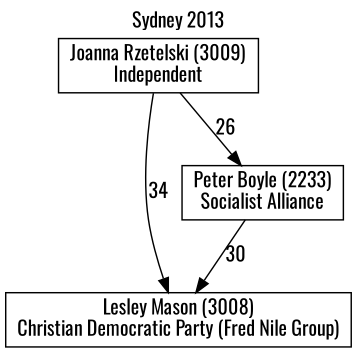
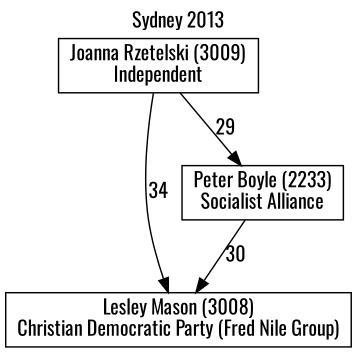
edge "Joanna Rzetelski (3009) Independent" -> "Peter Boyle (2233) Socialist Alliance": label "26" -> "29"
